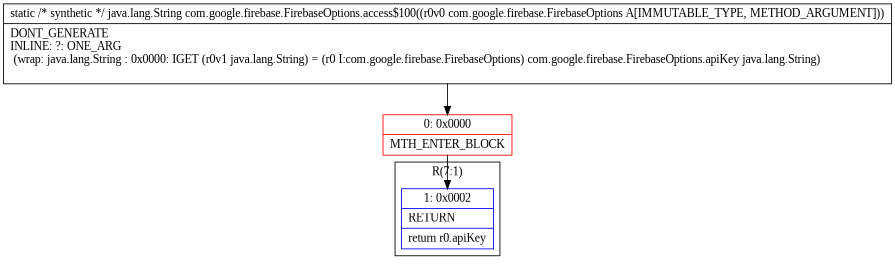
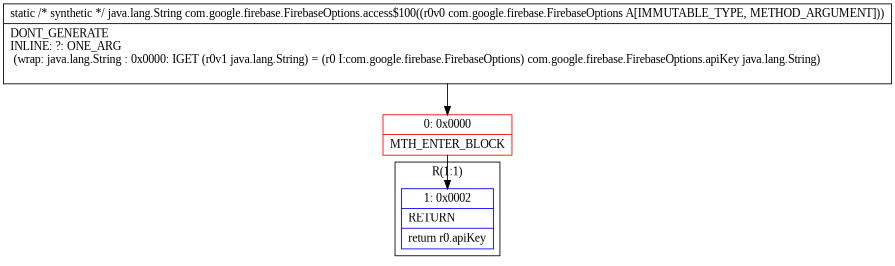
cluster "R(7:1)": label "R(7:1)" -> "R(1:1)"
